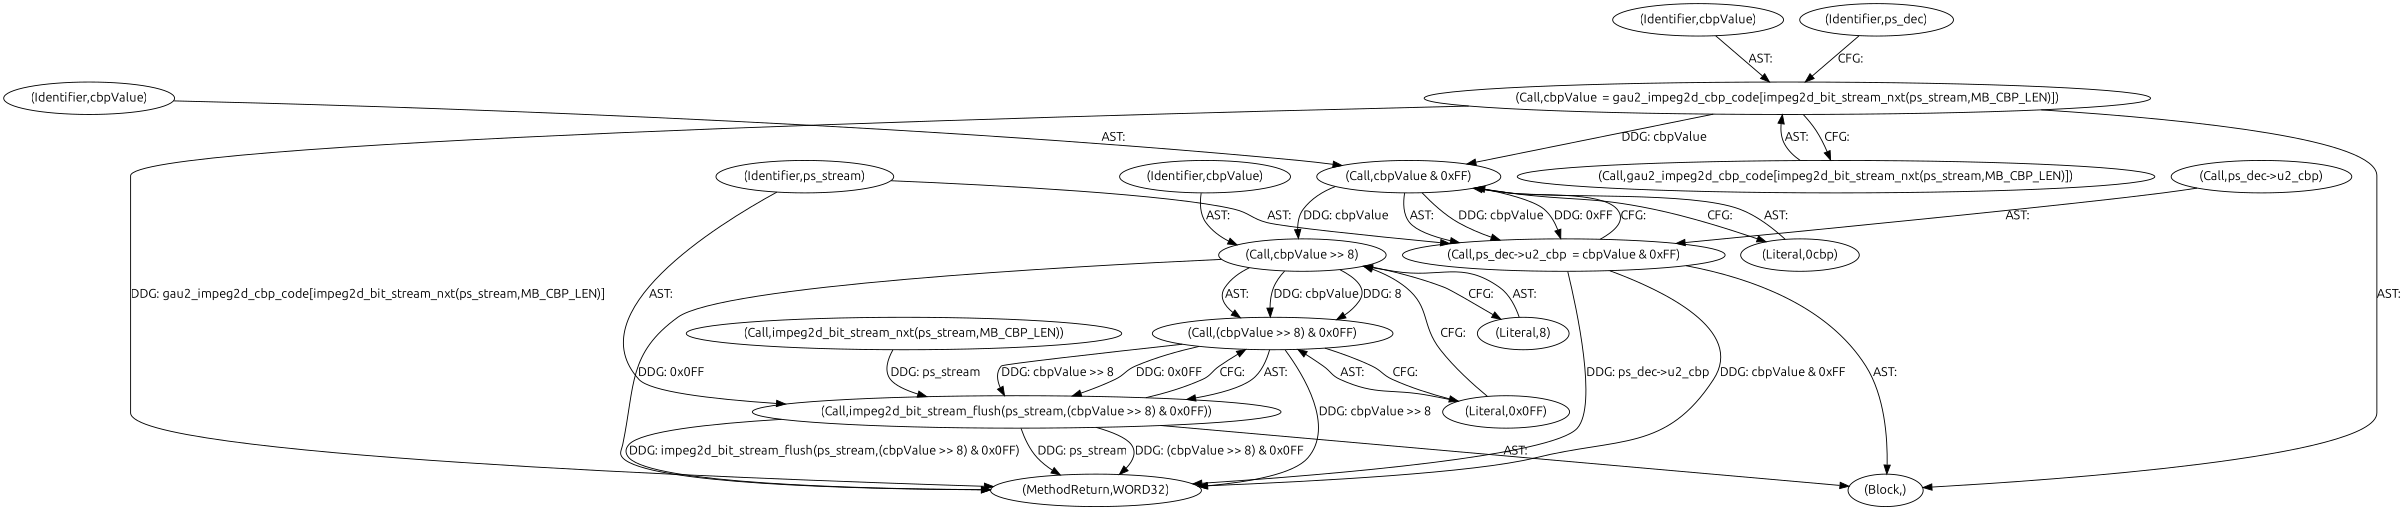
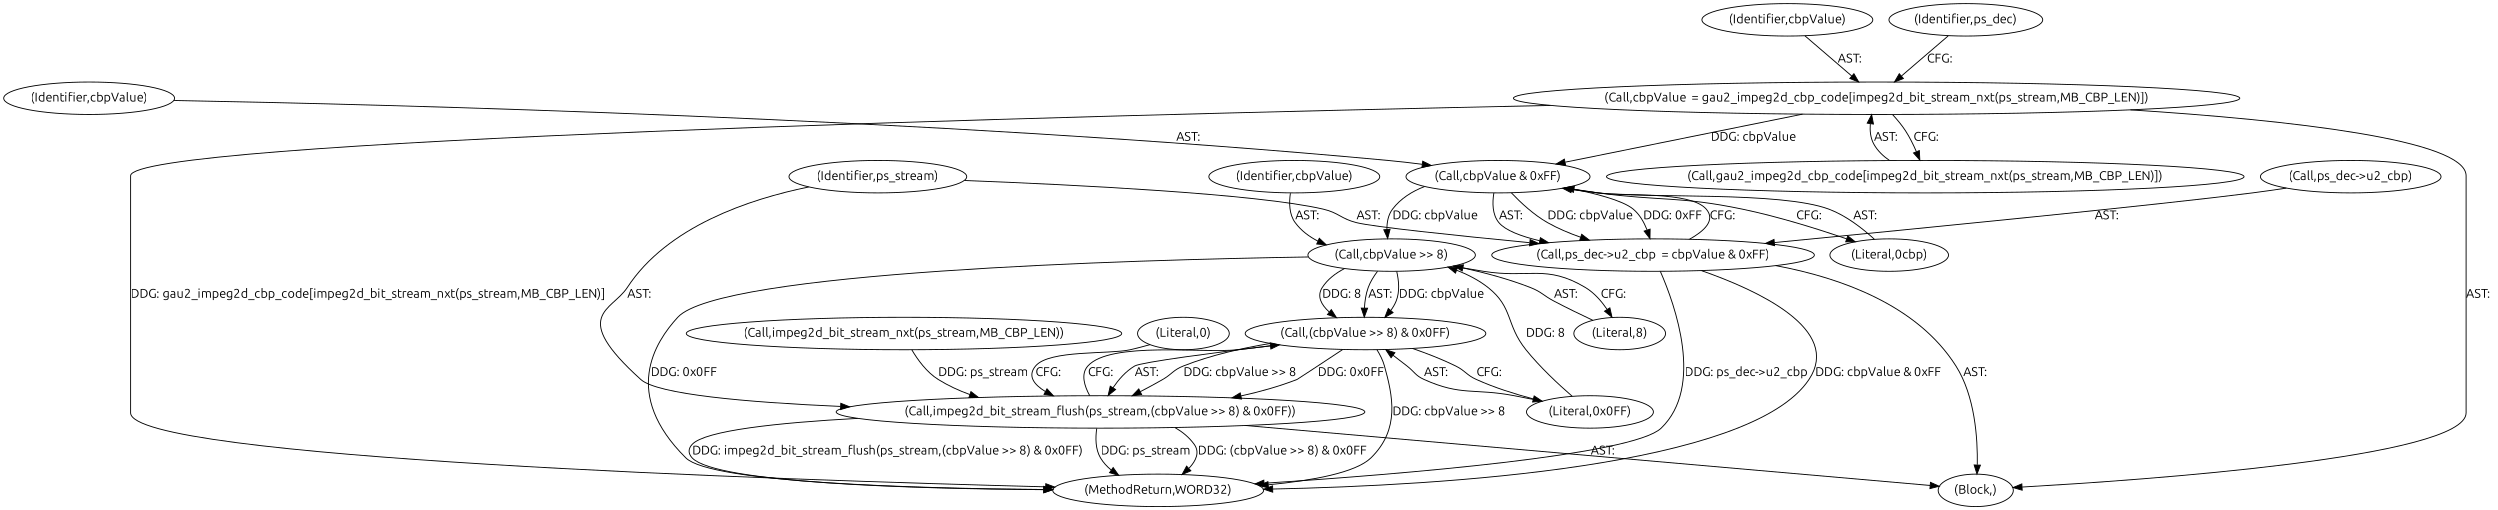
node "(Literal,0)": added
edge "(Literal,0x0FF)" -> "(Call,cbpValue >> 8)": label "CFG: " -> "DDG: 8"
